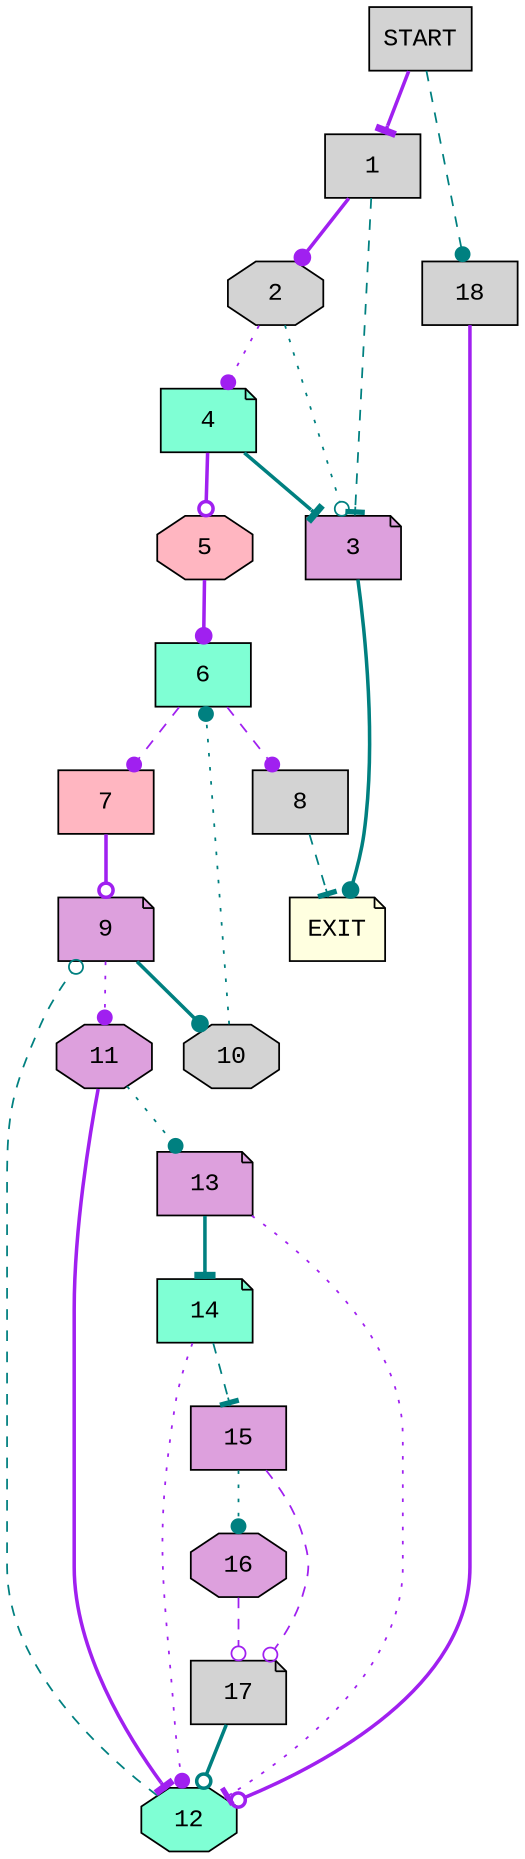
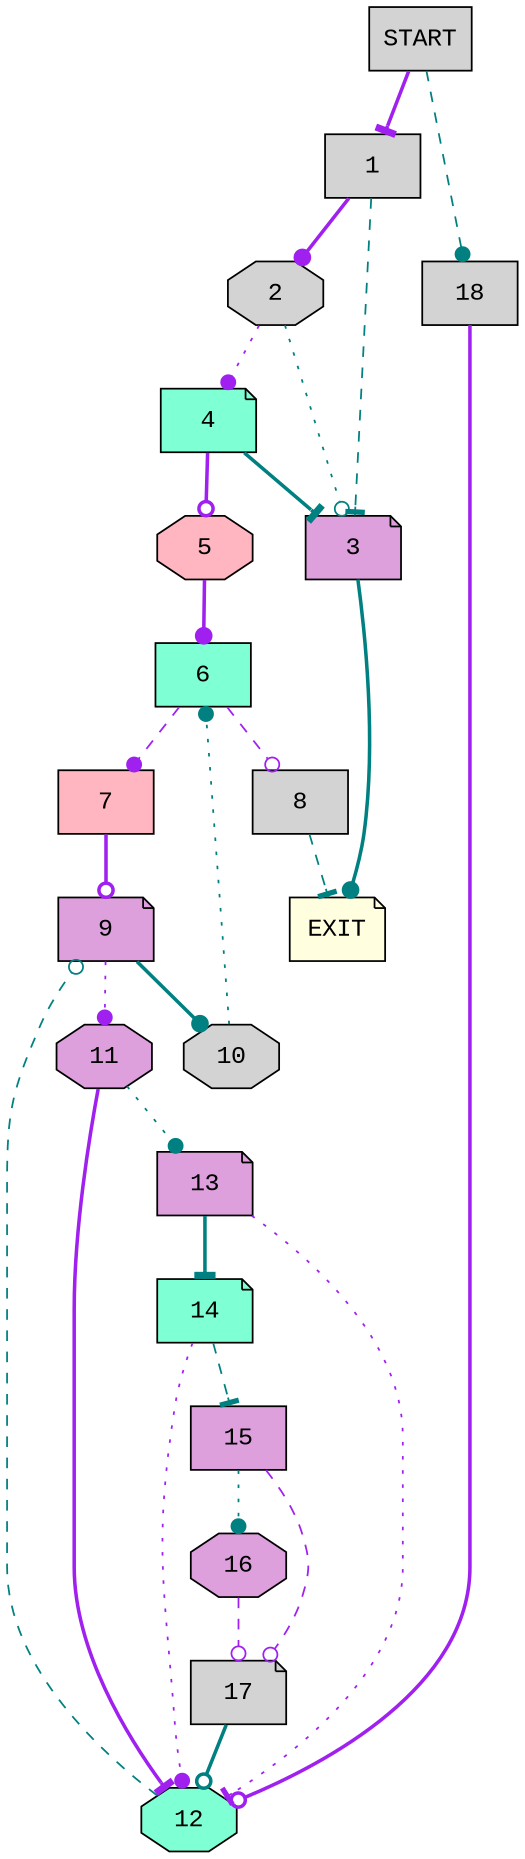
edge "6" -> "8": arrowhead dot -> odot
